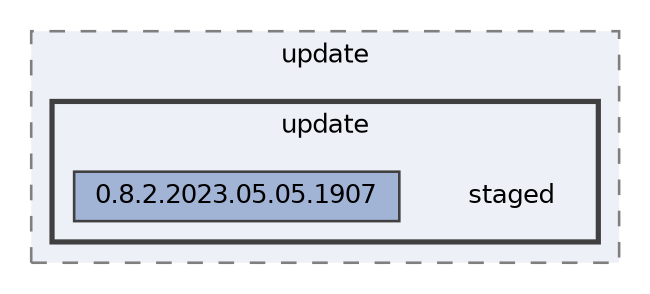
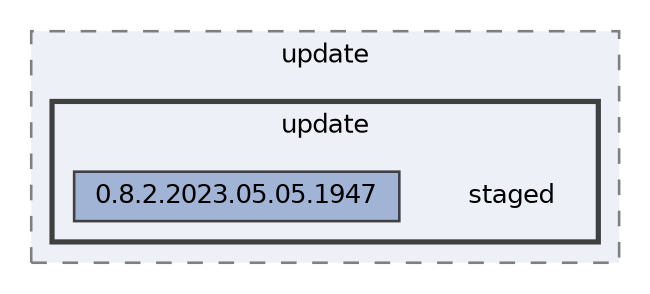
node "0.8.2.2023.05.05.1907": label "0.8.2.2023.05.05.1907" -> "0.8.2.2023.05.05.1947"
